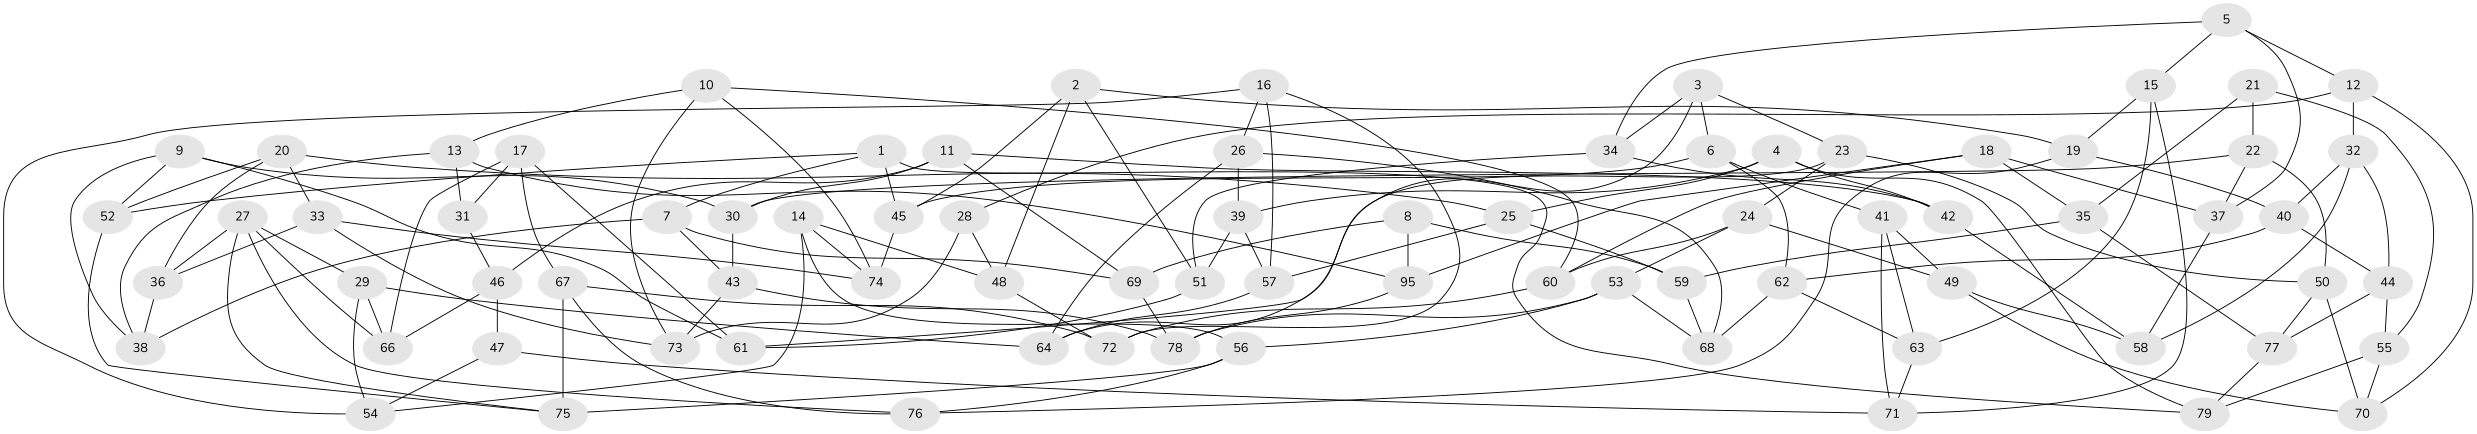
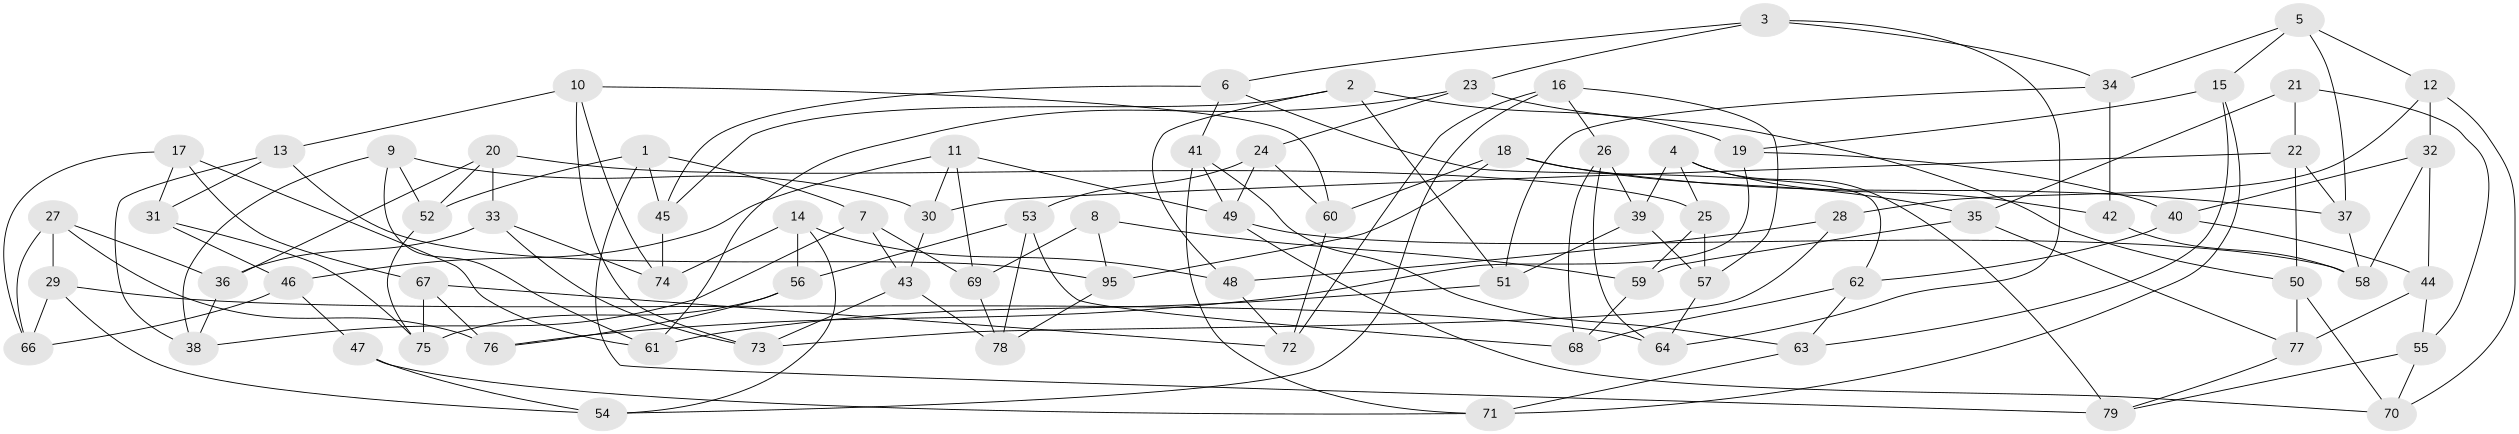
edge "11" -- "42": now "11" -- "49"
edge "27" -- "75": now "31" -- "75"
